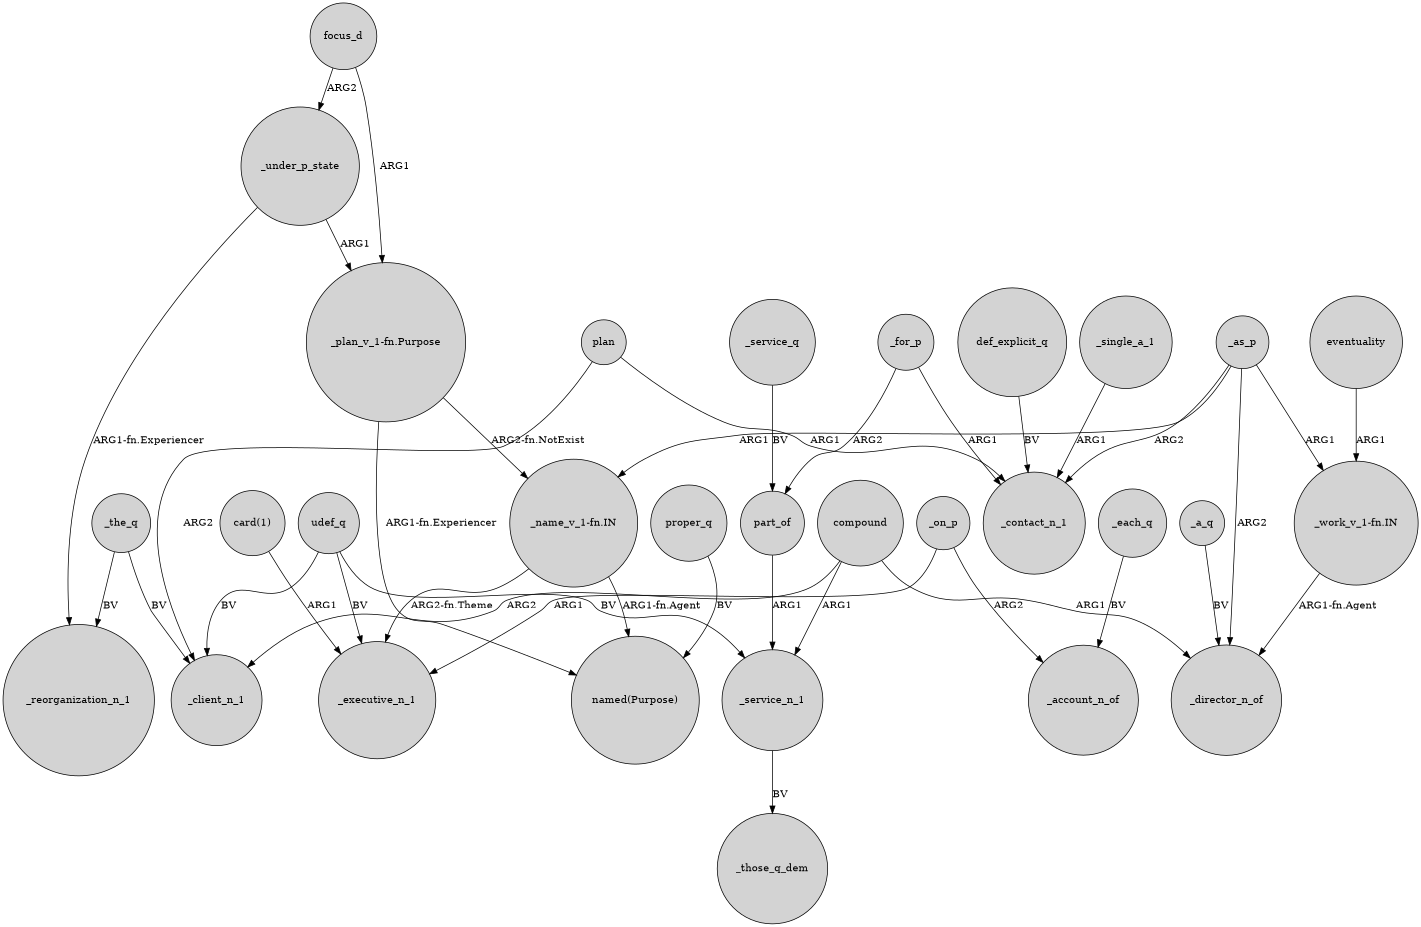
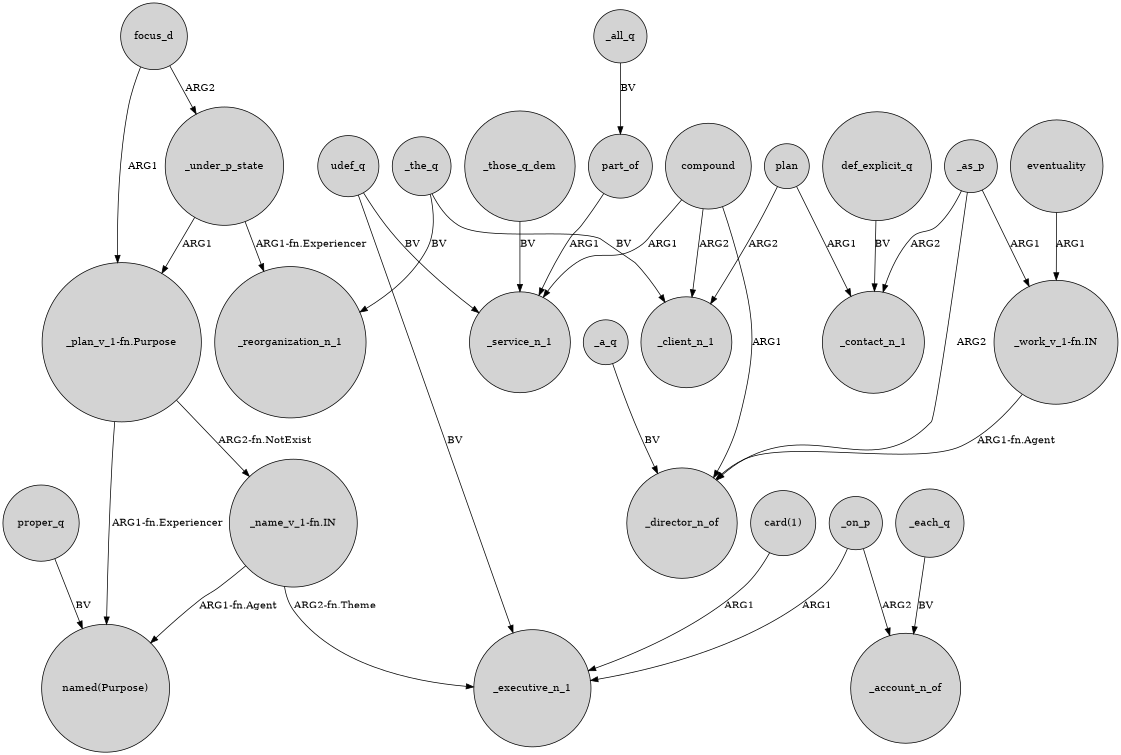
node "_service_q": label "_service_q" -> "_all_q"
node "_for_p": removed
node "_single_a_1": removed
edge "_as_p" -> "_name_v_1-fn.IN": removed, label "ARG1"
edge "udef_q" -> "_client_n_1": removed, label "BV"
edge "_service_n_1" -> "_those_q_dem": reversed
